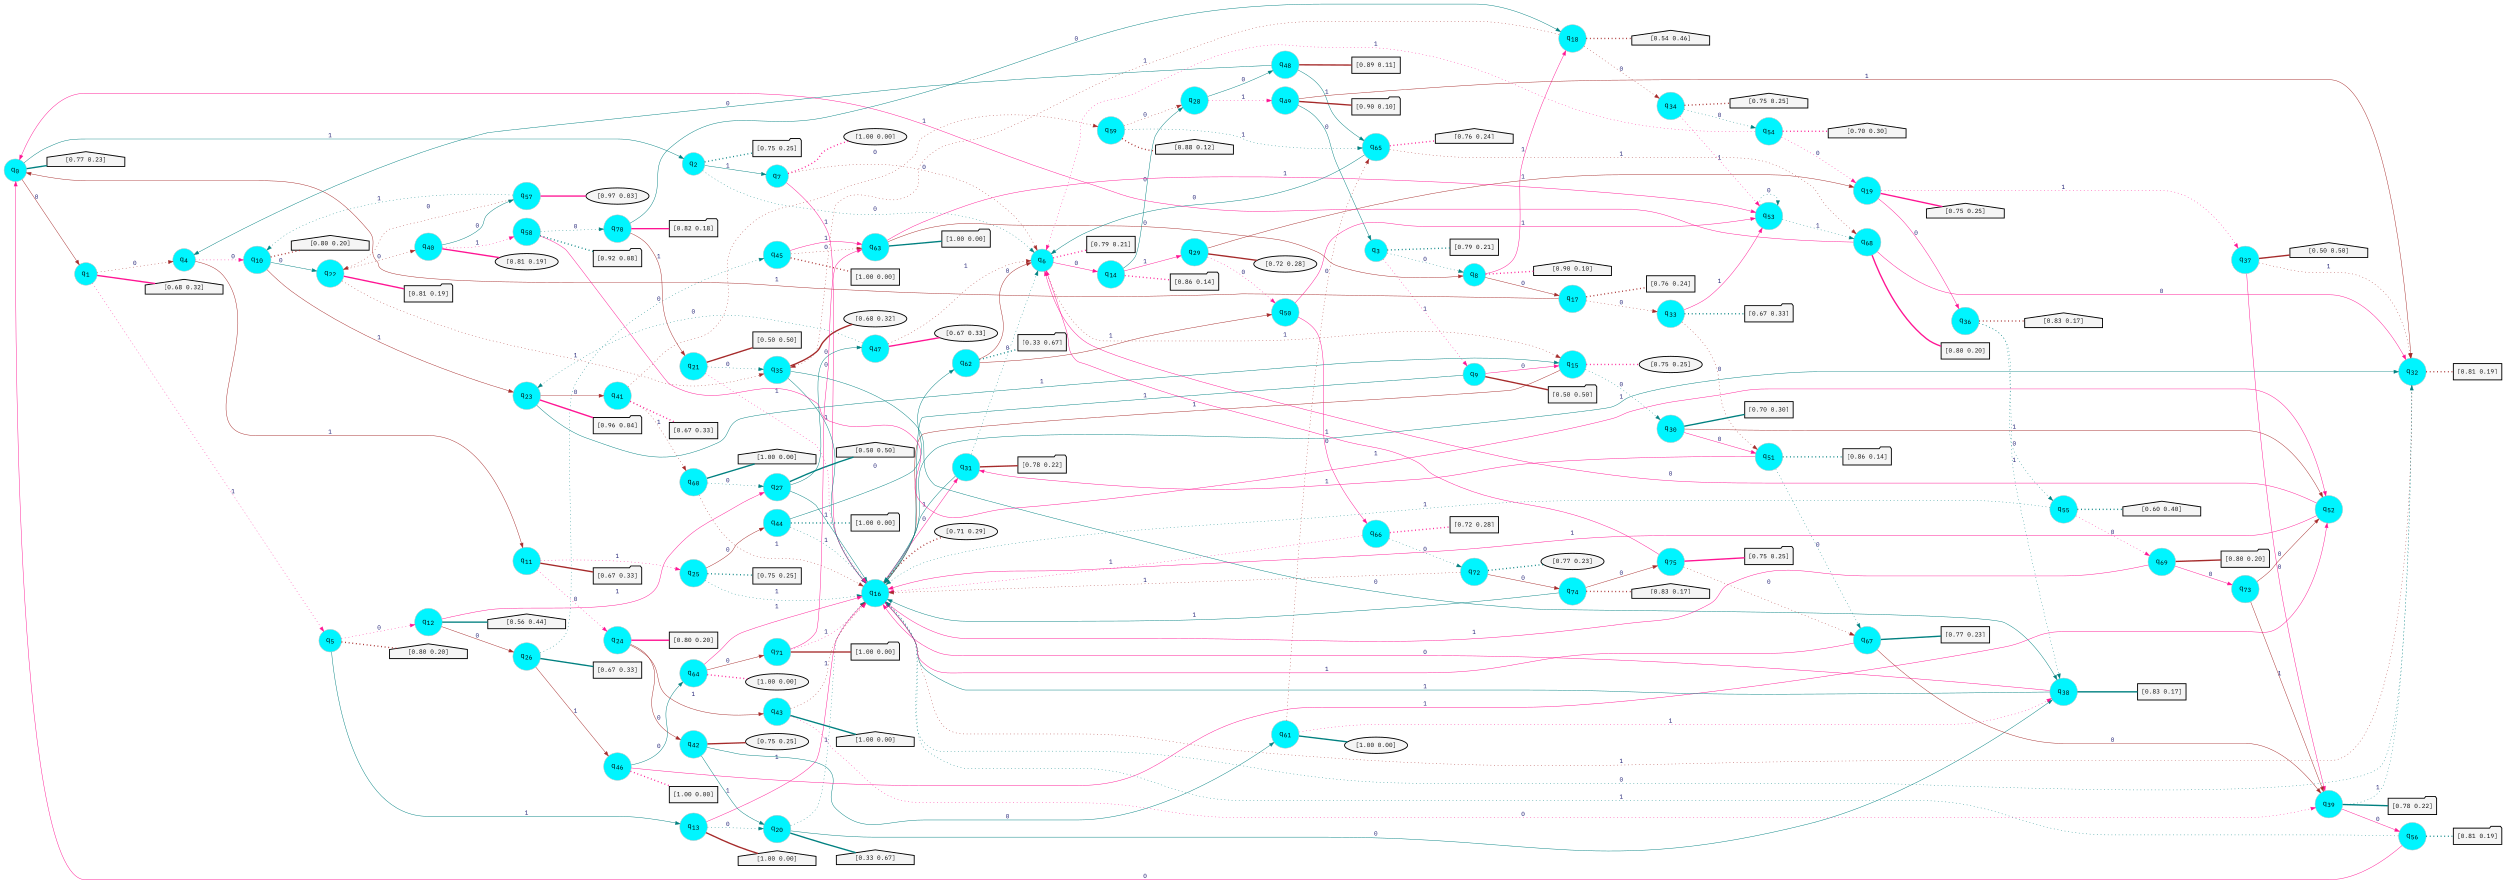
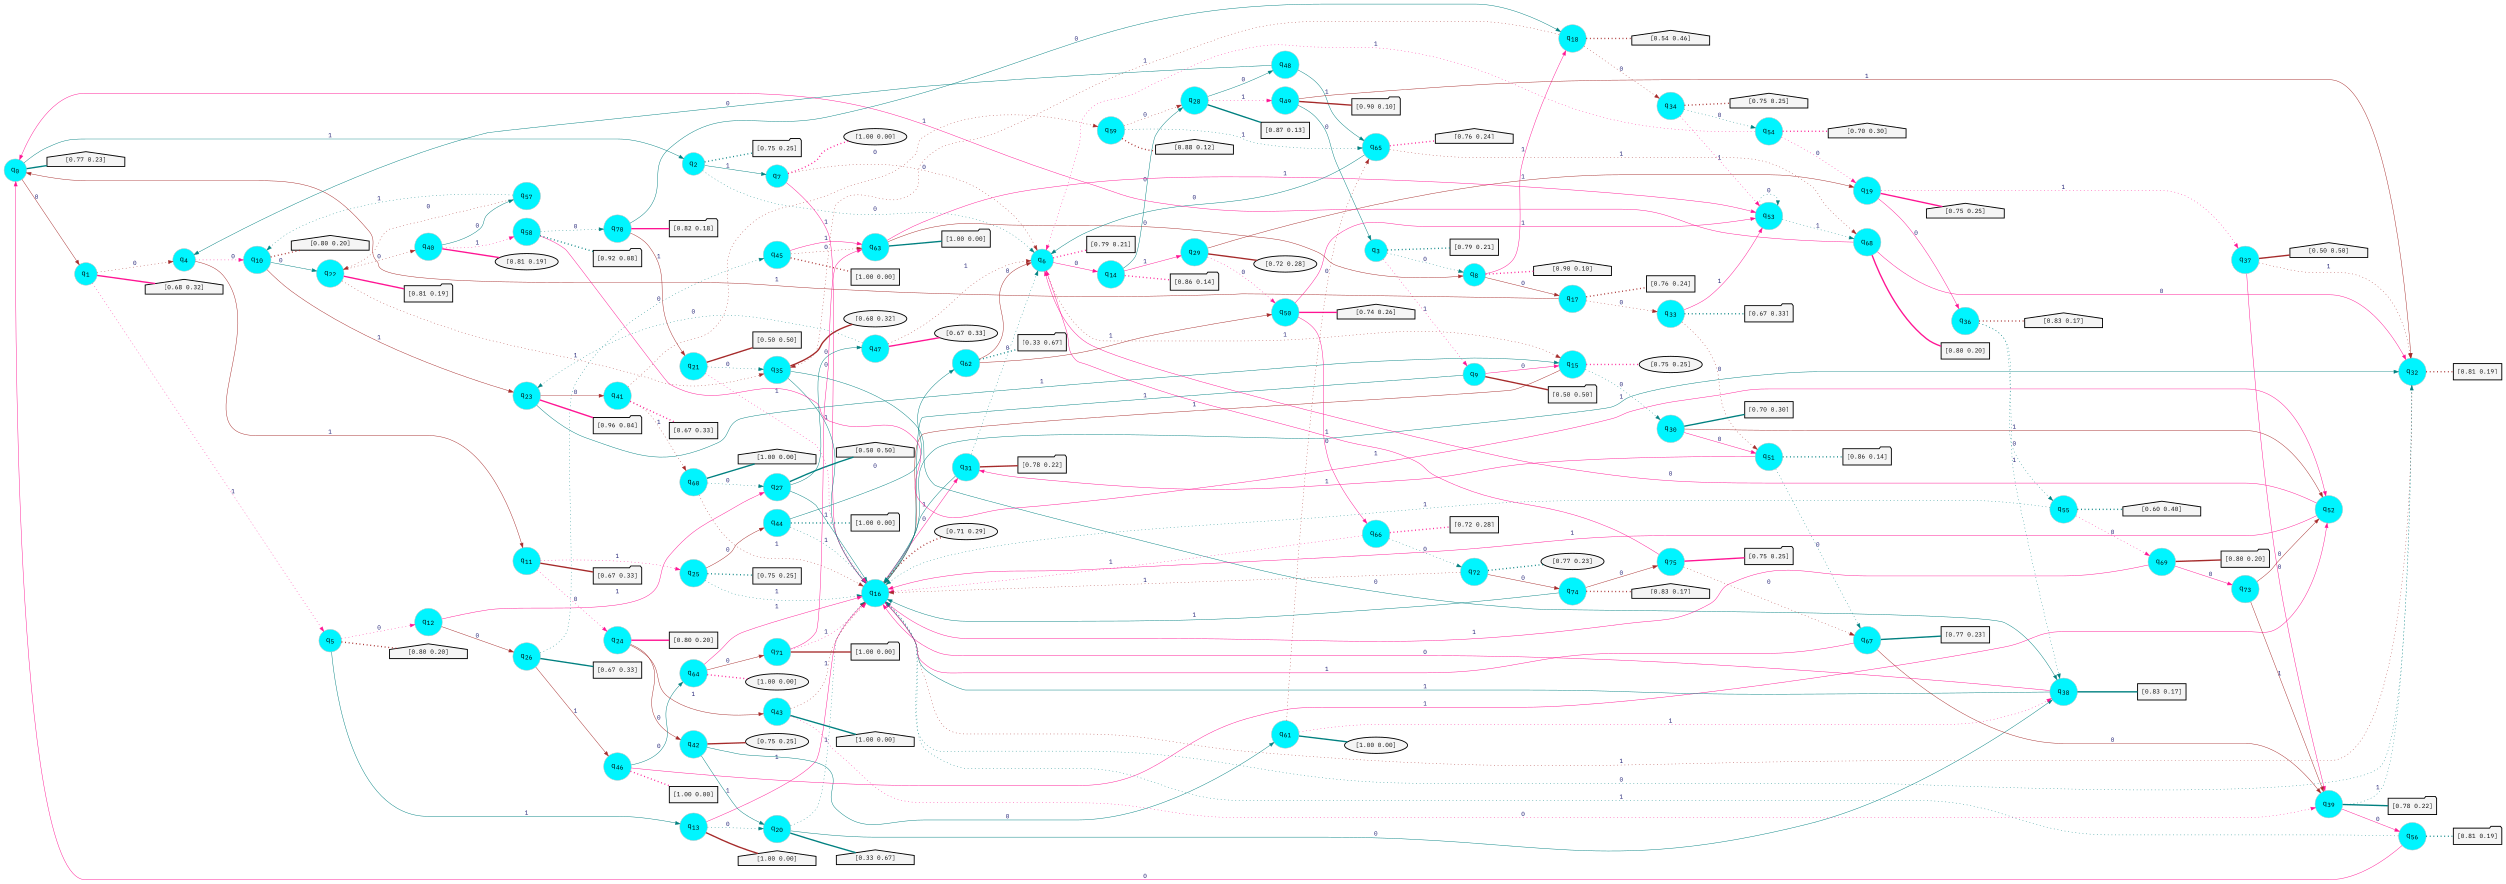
node "[0.89 0.11]": removed
node "[0.87 0.13]": added
node "[0.97 0.03]": removed
node "[0.74 0.26]": added
node "[0.56 0.44]": removed
